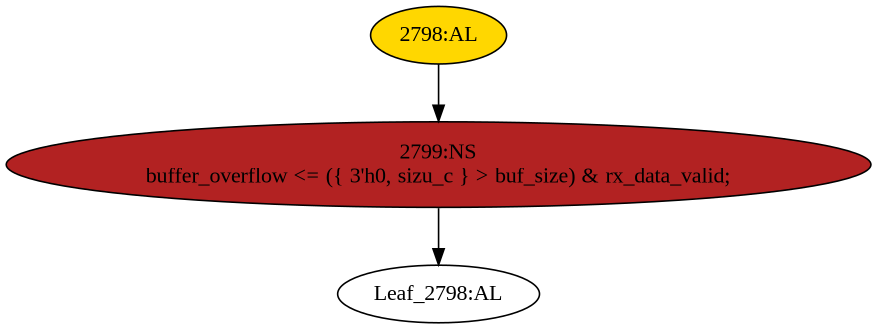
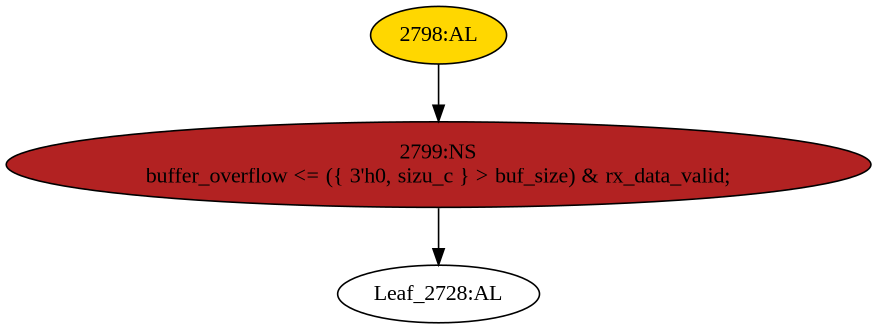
node "Leaf_2798:AL": label "Leaf_2798:AL" -> "Leaf_2728:AL"
